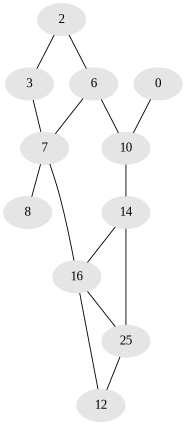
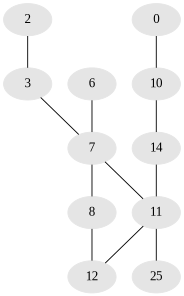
edge "2" -- "6": removed
edge "6" -- "10": removed
node "16": label "16" -> "11"
edge "14" -- "25": removed
edge "25" -- "12": now "8" -- "12"
